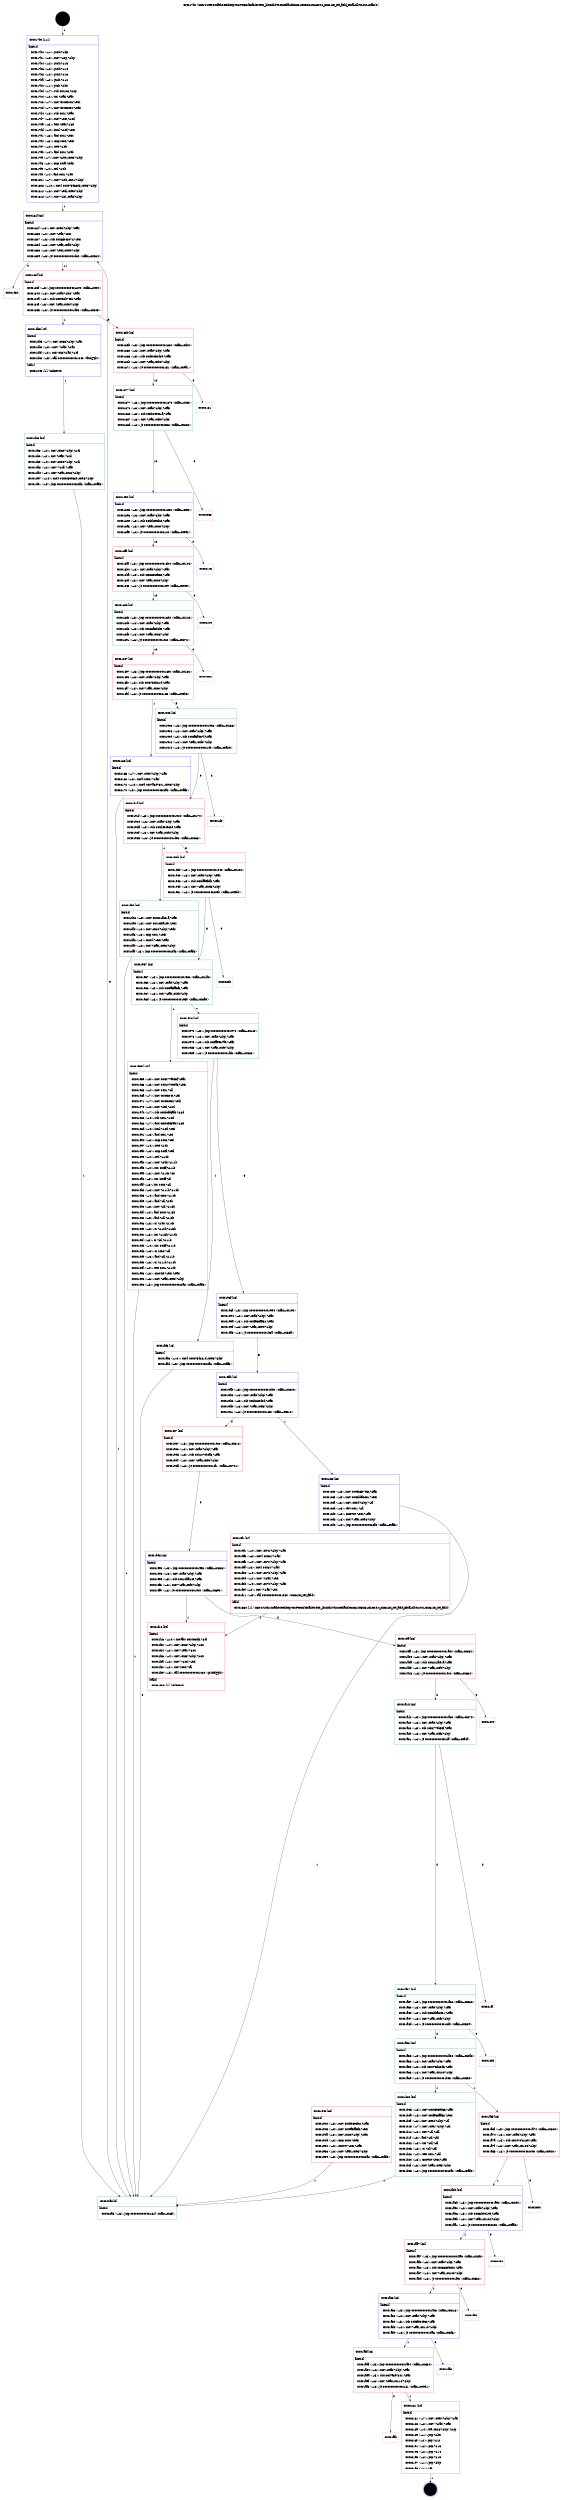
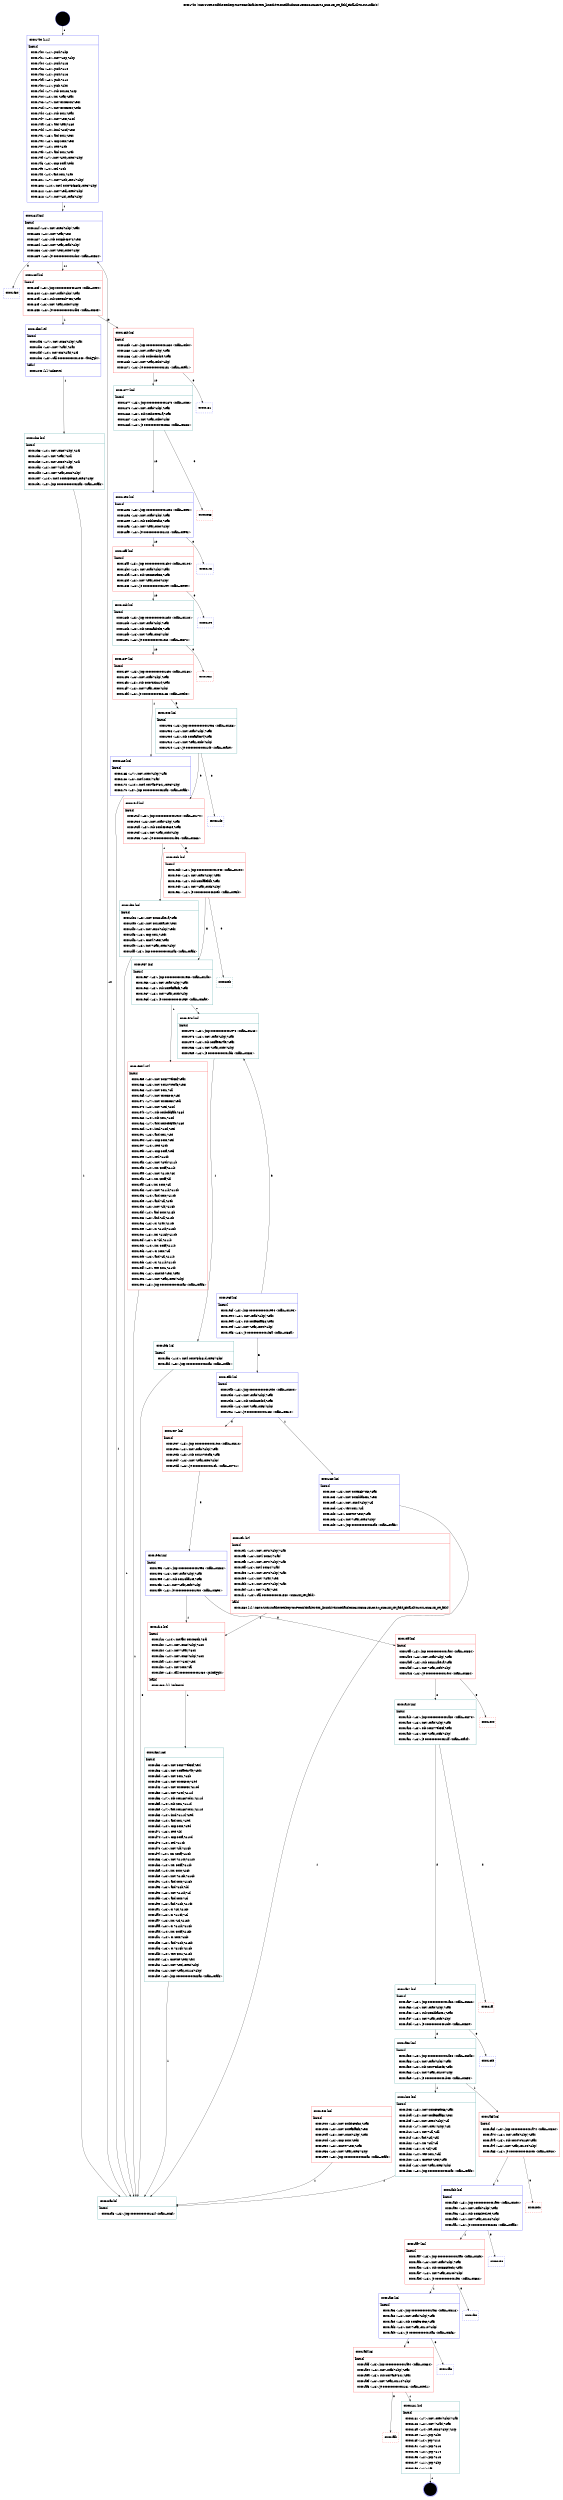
edge "0x4022a8 [5]" -> "0x40181f [32]": label " 9" -> " 10"
edge "0x401973 [28]" -> "0x40198f [28]": reversed
node "0x401f33 [160]": added
edge "0x401ac3 [28]" -> "0x401adf [28]": label " 1" -> " 8"
